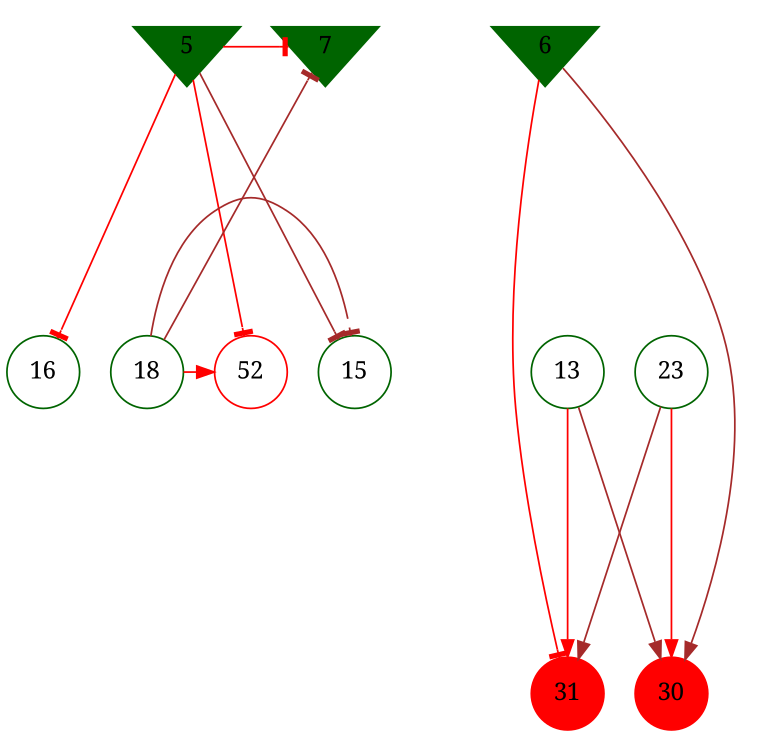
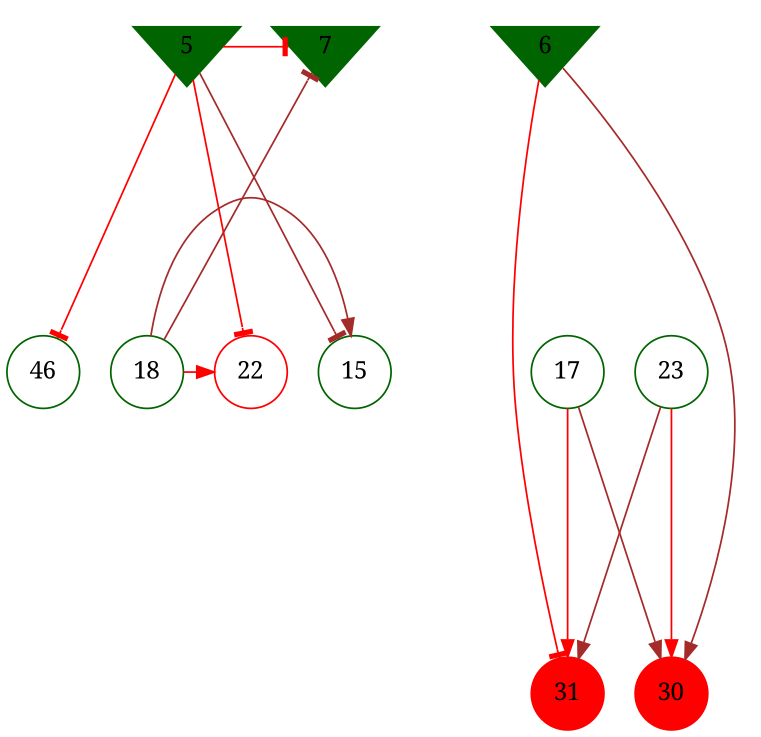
edge "18" -> "15": arrowhead tee -> normal
node "16": label "16" -> "46"
node "52": label "52" -> "22"
node "13": label "13" -> "17"
